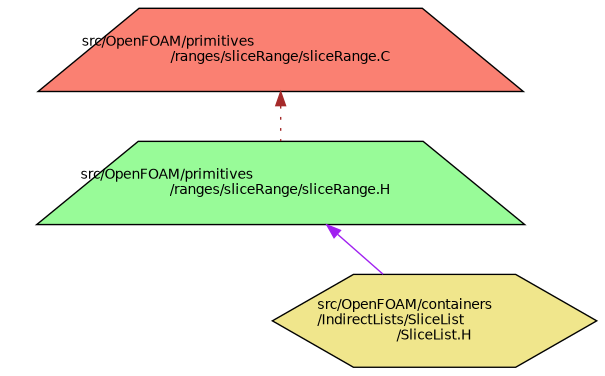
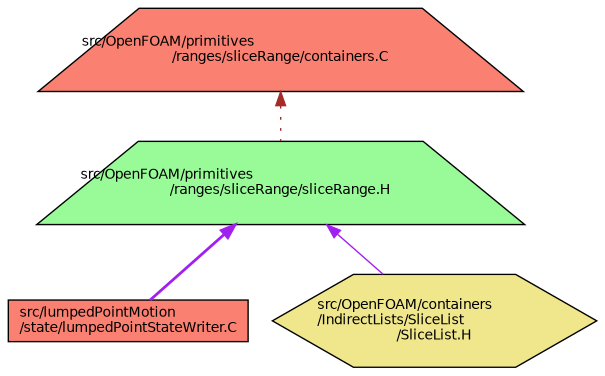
node "src/OpenFOAM/primitives /ranges/sliceRange/sliceRange.C": label "src/OpenFOAM/primitives /ranges/sliceRange/sliceRange.C" -> "src/OpenFOAM/primitives /ranges/sliceRange/containers.C"
node "src/lumpedPointMotion /state/lumpedPointStateWriter.C": added
